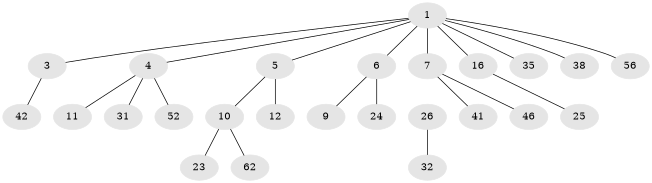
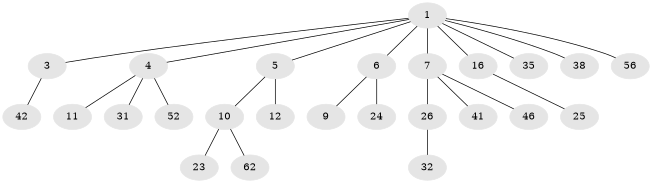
edge "7" -- "26": added
